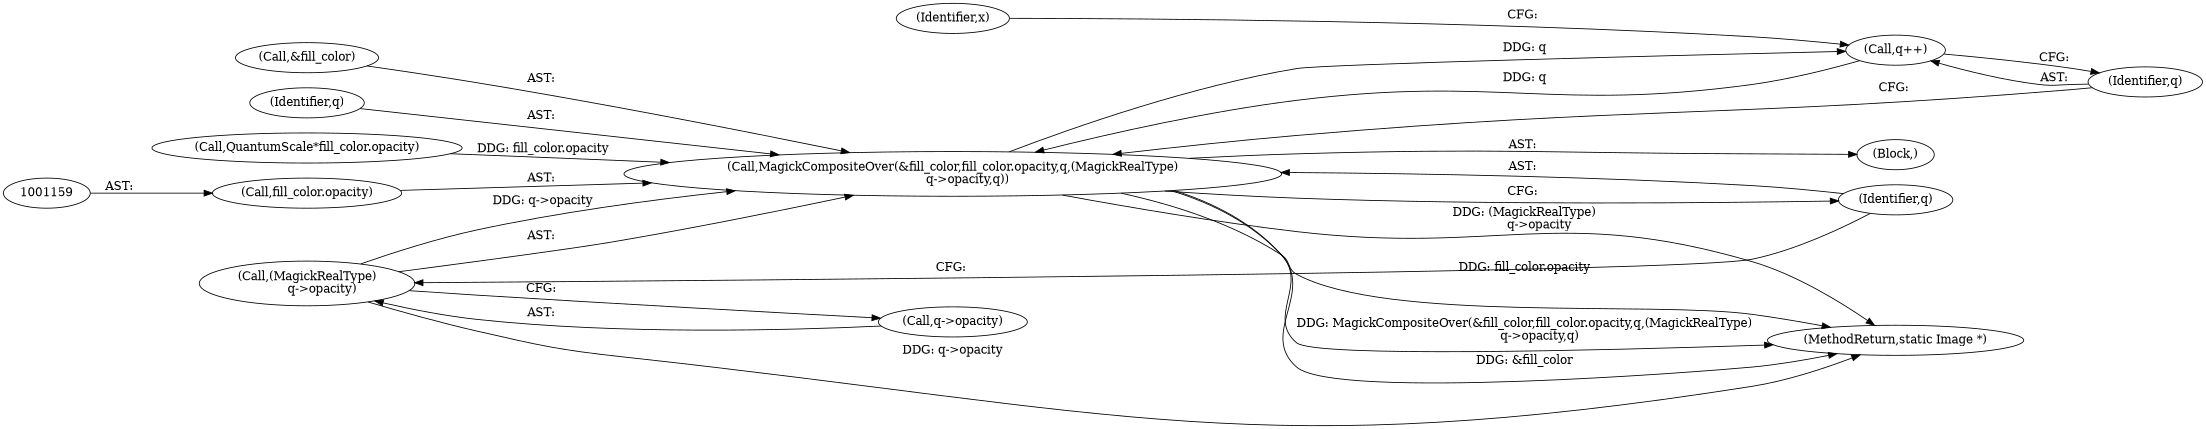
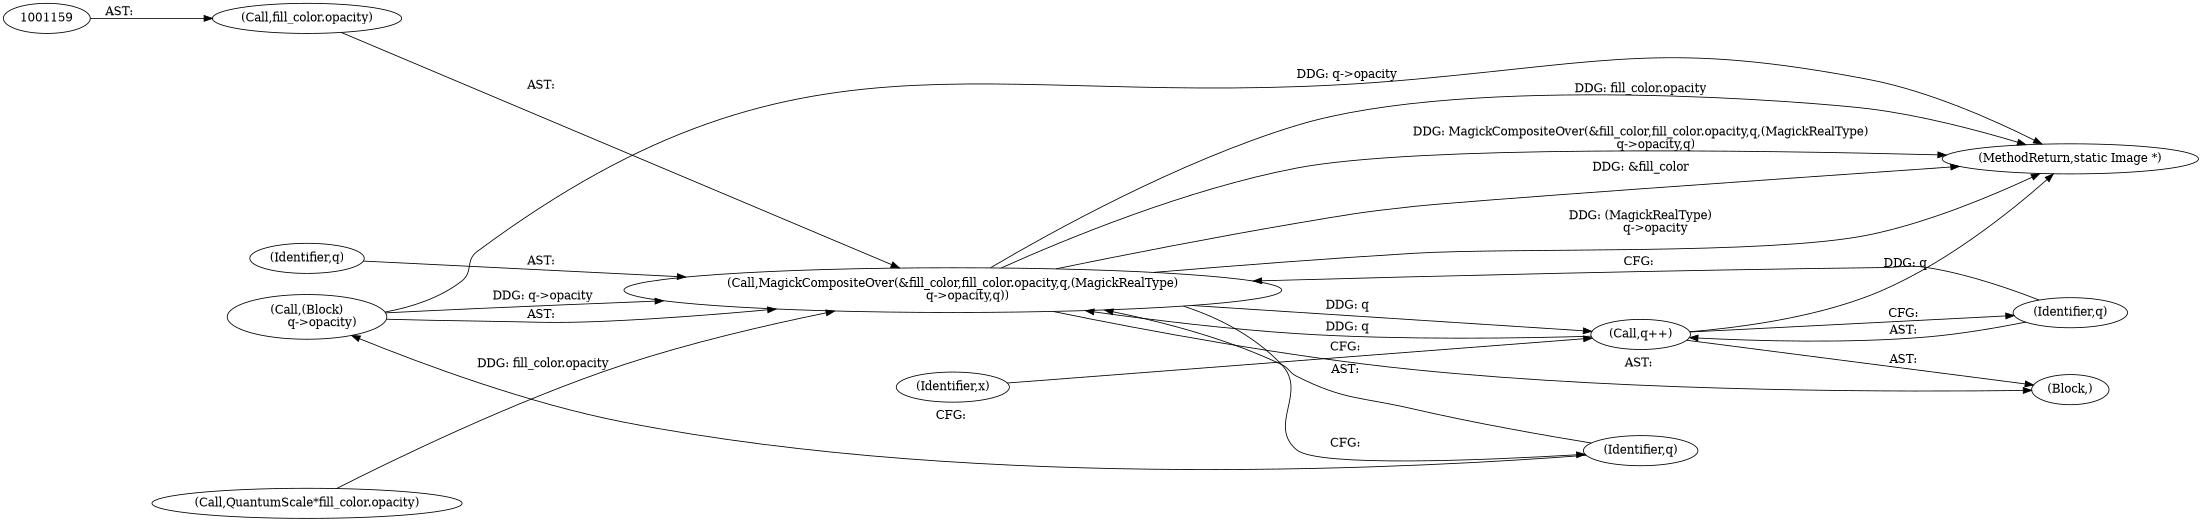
node "(Call,&fill_color)": removed
node "(Call,(MagickRealType) q->opacity)": label "(Call,(MagickRealType) q->opacity)" -> "(Call,(Block) q->opacity)"
edge "(Call,q++)" -> "(MethodReturn,static Image *)": added, label "DDG: q"
node "(Call,q->opacity)": removed
edge "(Call,q++)" -> "(Block,)": added, label "AST:"
